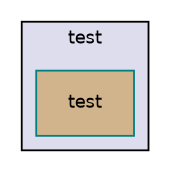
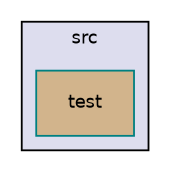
cluster "test": label "test" -> "src"
